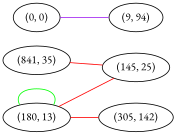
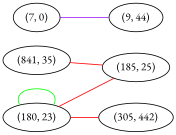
node "(0, 0)": label "(0, 0)" -> "(7, 0)"
node "(9, 94)": label "(9, 94)" -> "(9, 44)"
node "(145, 25)": label "(145, 25)" -> "(185, 25)"
node "(180, 13)": label "(180, 13)" -> "(180, 23)"
node "(305, 142)": label "(305, 142)" -> "(305, 442)"
